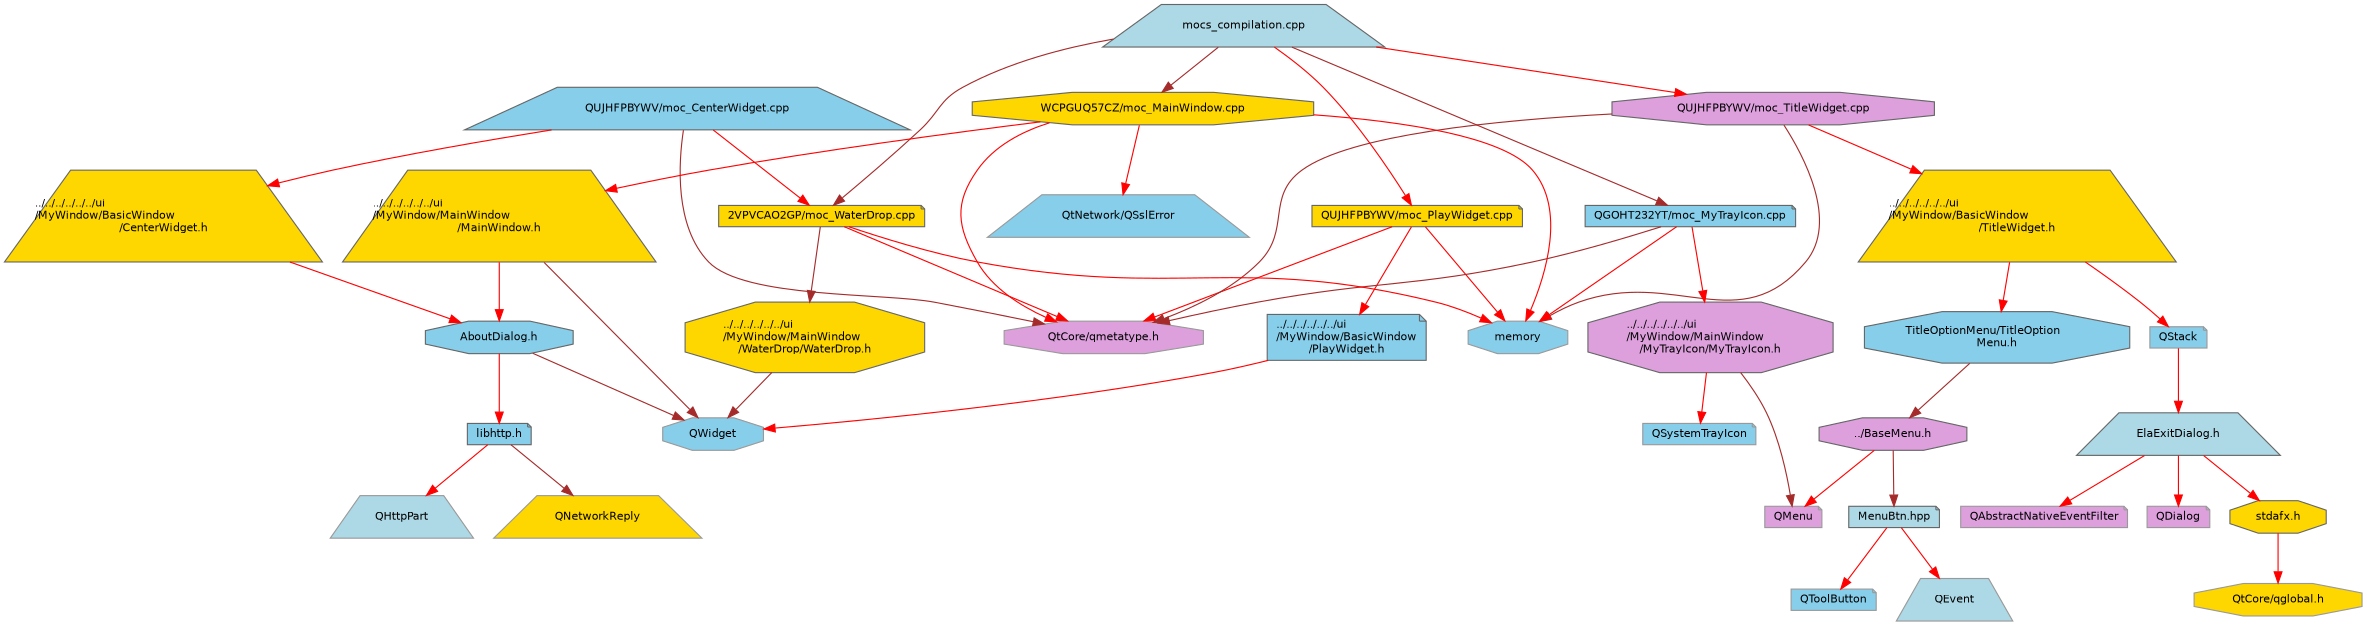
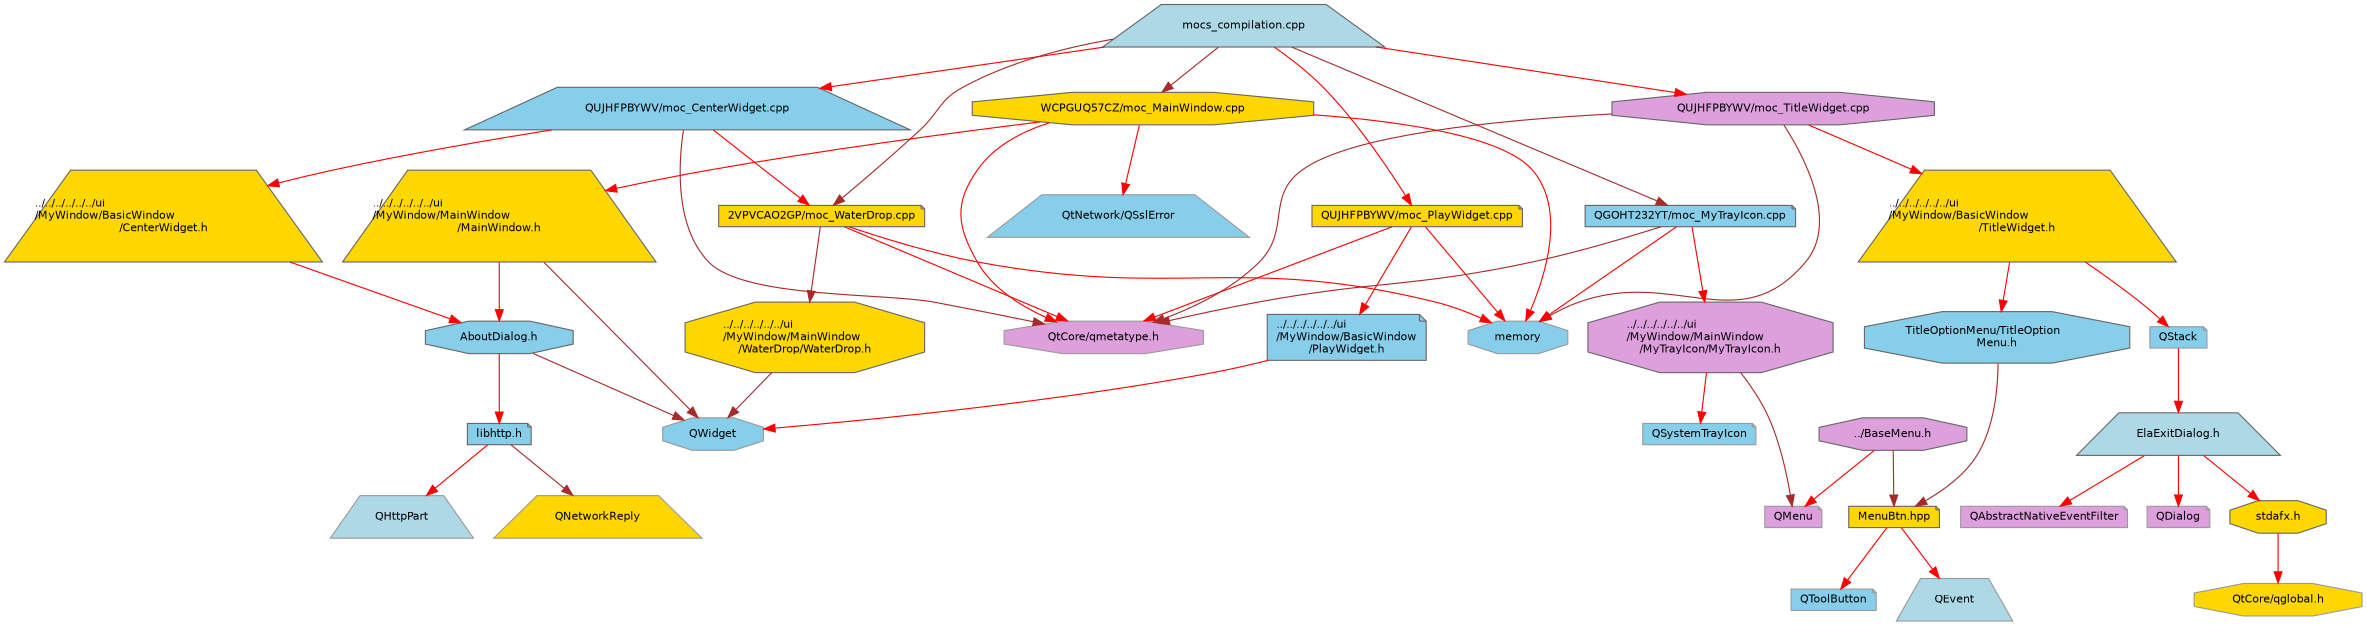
edge "mocs_compilation.cpp" -> "QUJHFPBYWV/moc_CenterWidget.cpp": added
edge "TitleOptionMenu/TitleOption Menu.h" -> "../BaseMenu.h": now "TitleOptionMenu/TitleOption Menu.h" -> "MenuBtn.hpp"
node "MenuBtn.hpp": fillcolor lightblue -> gold
